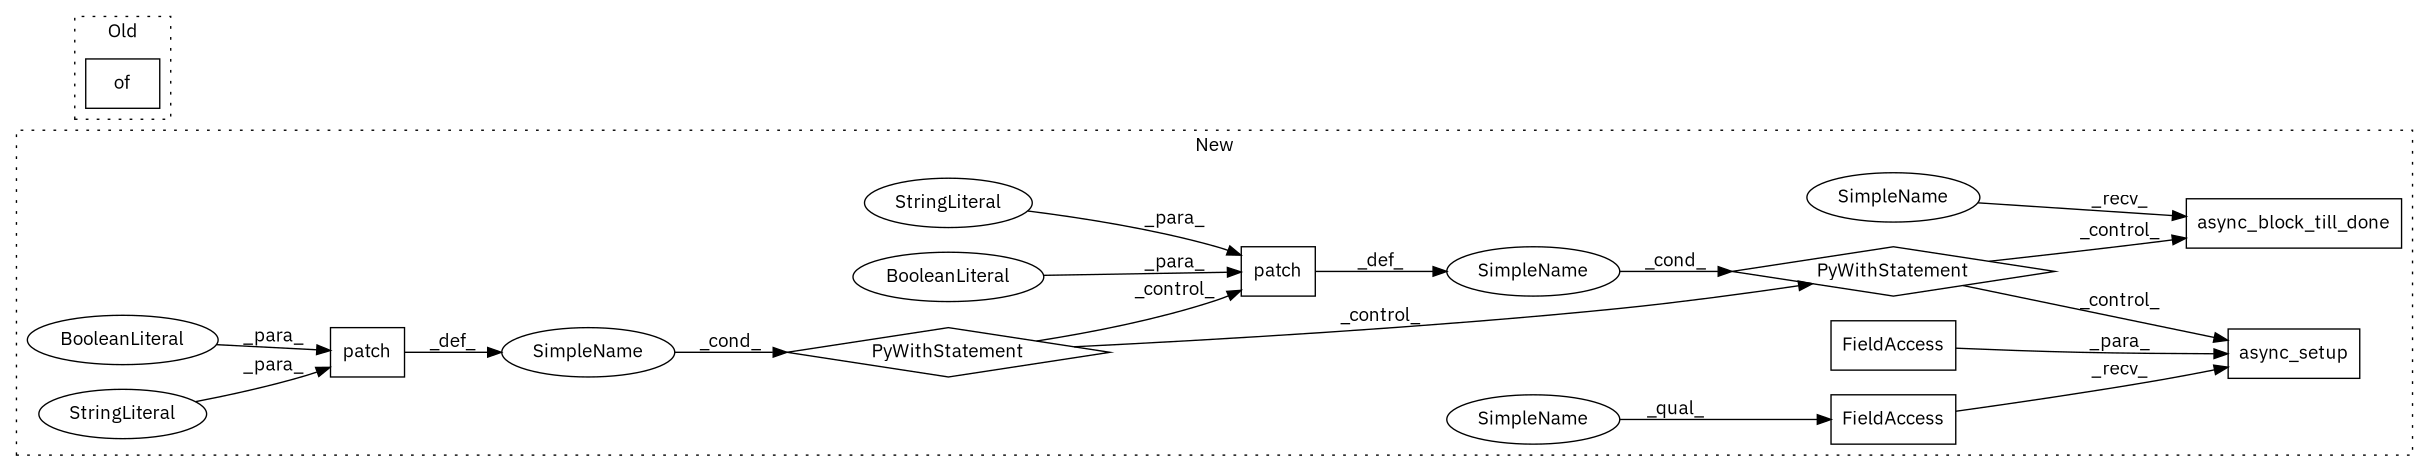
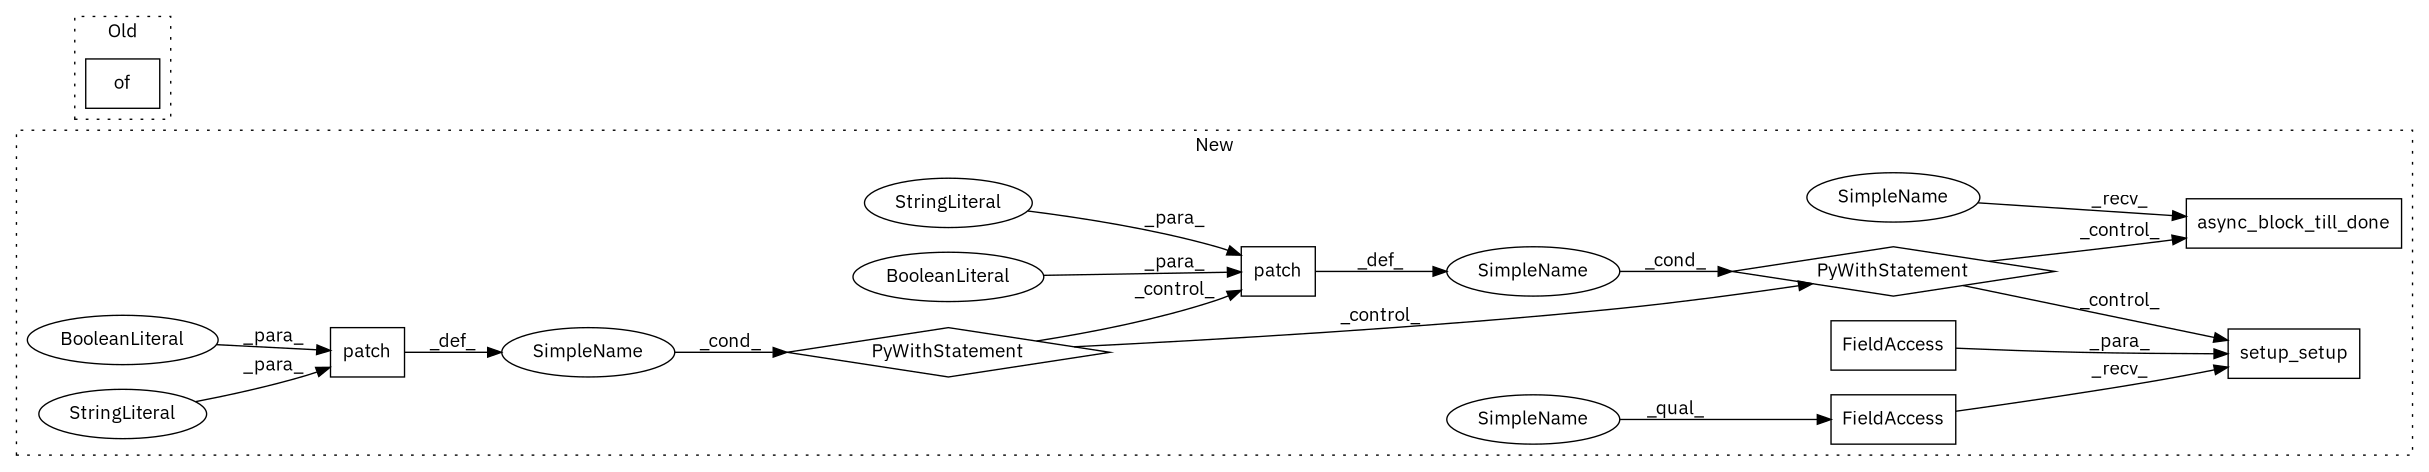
node "async_setup": label "async_setup" -> "setup_setup"
